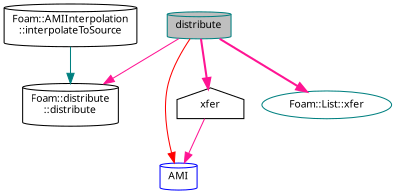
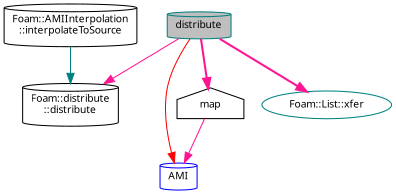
node "xfer": label "xfer" -> "map"
